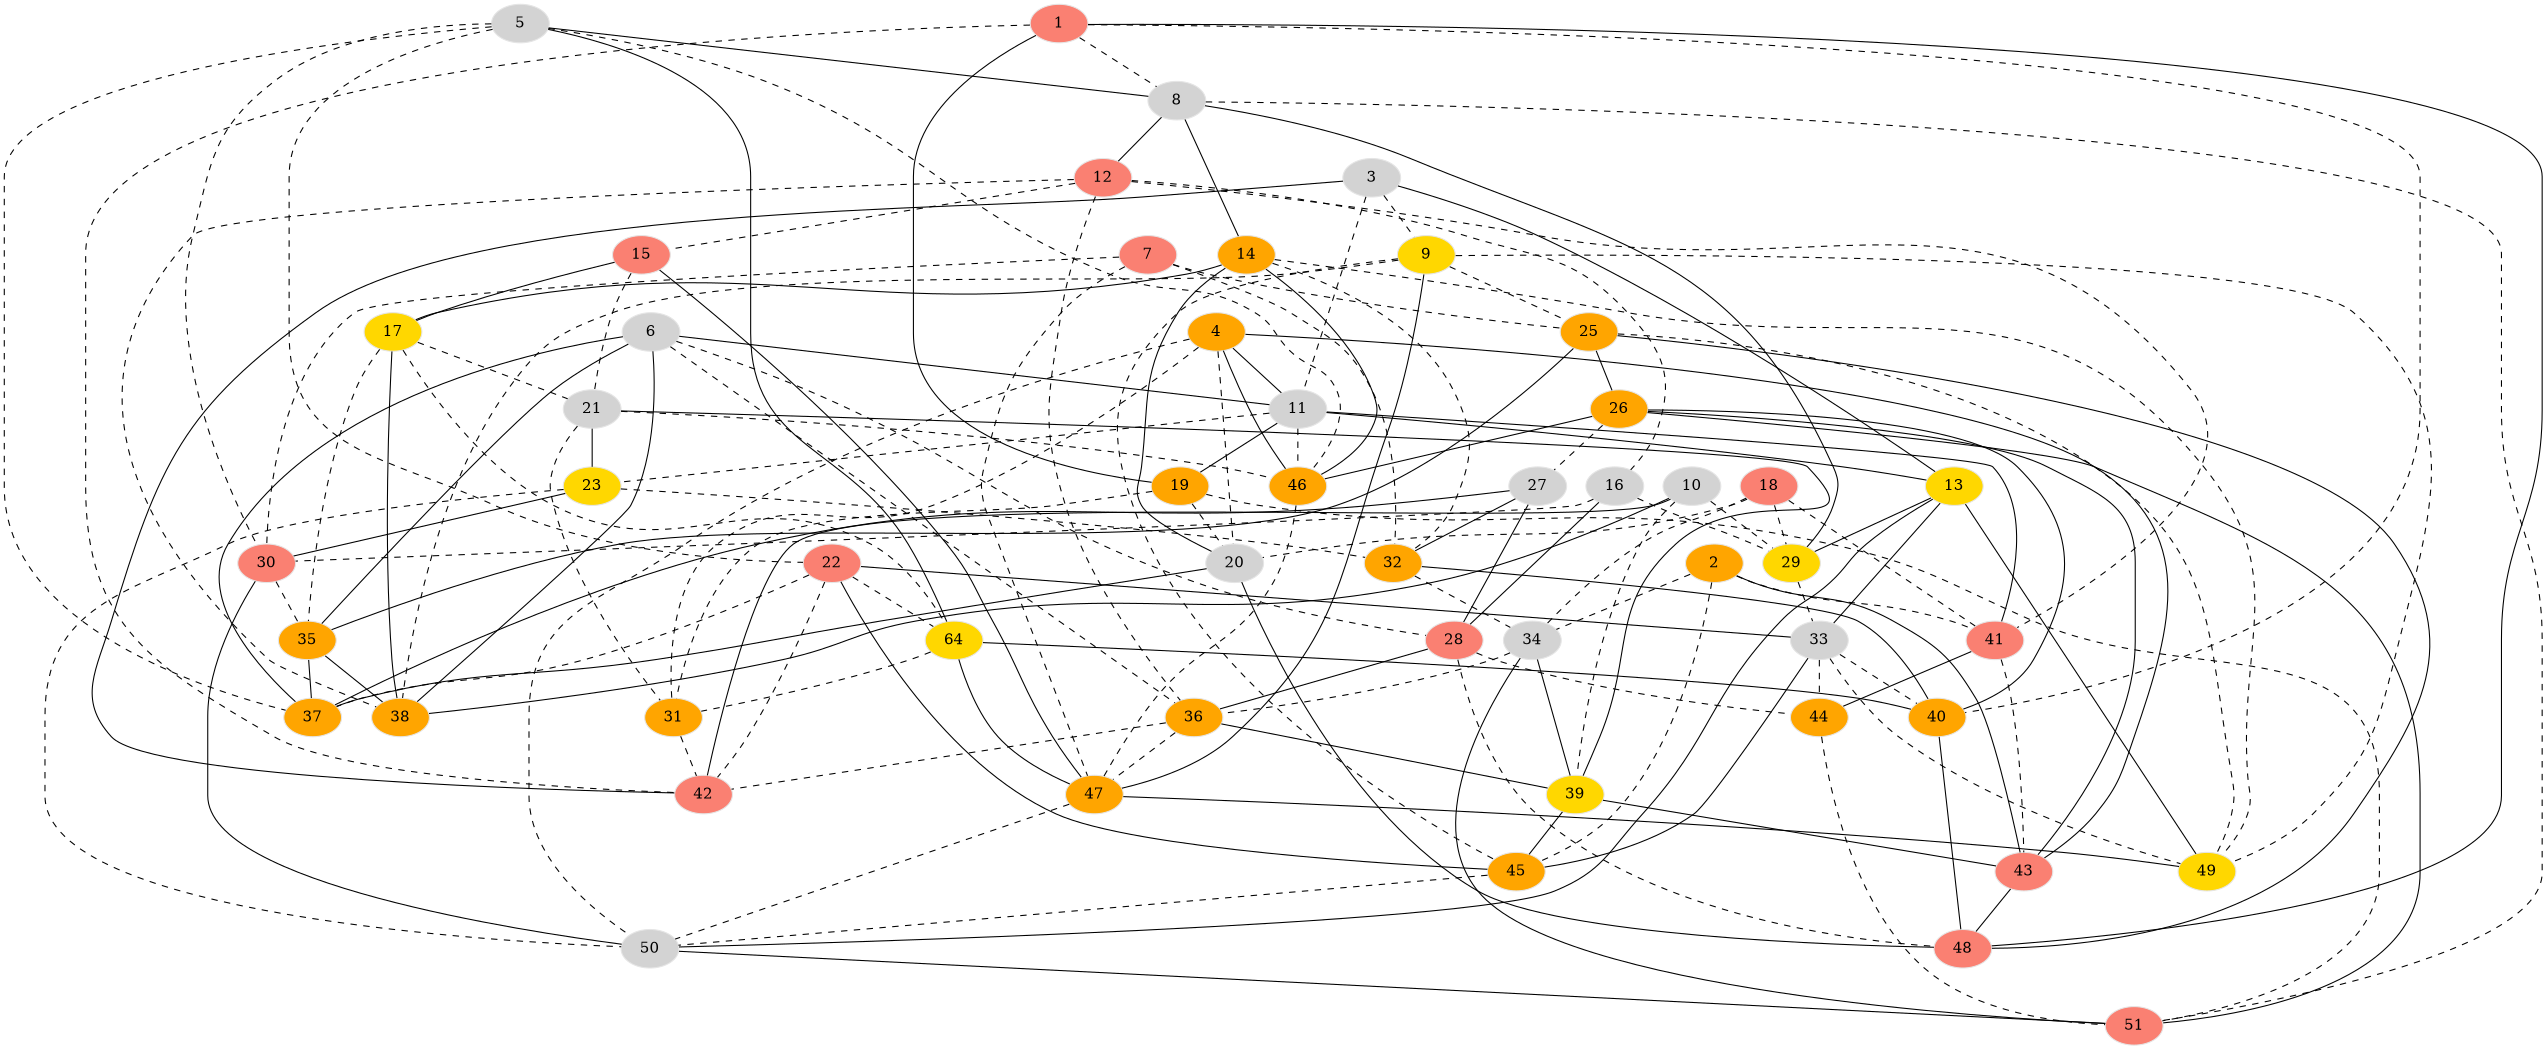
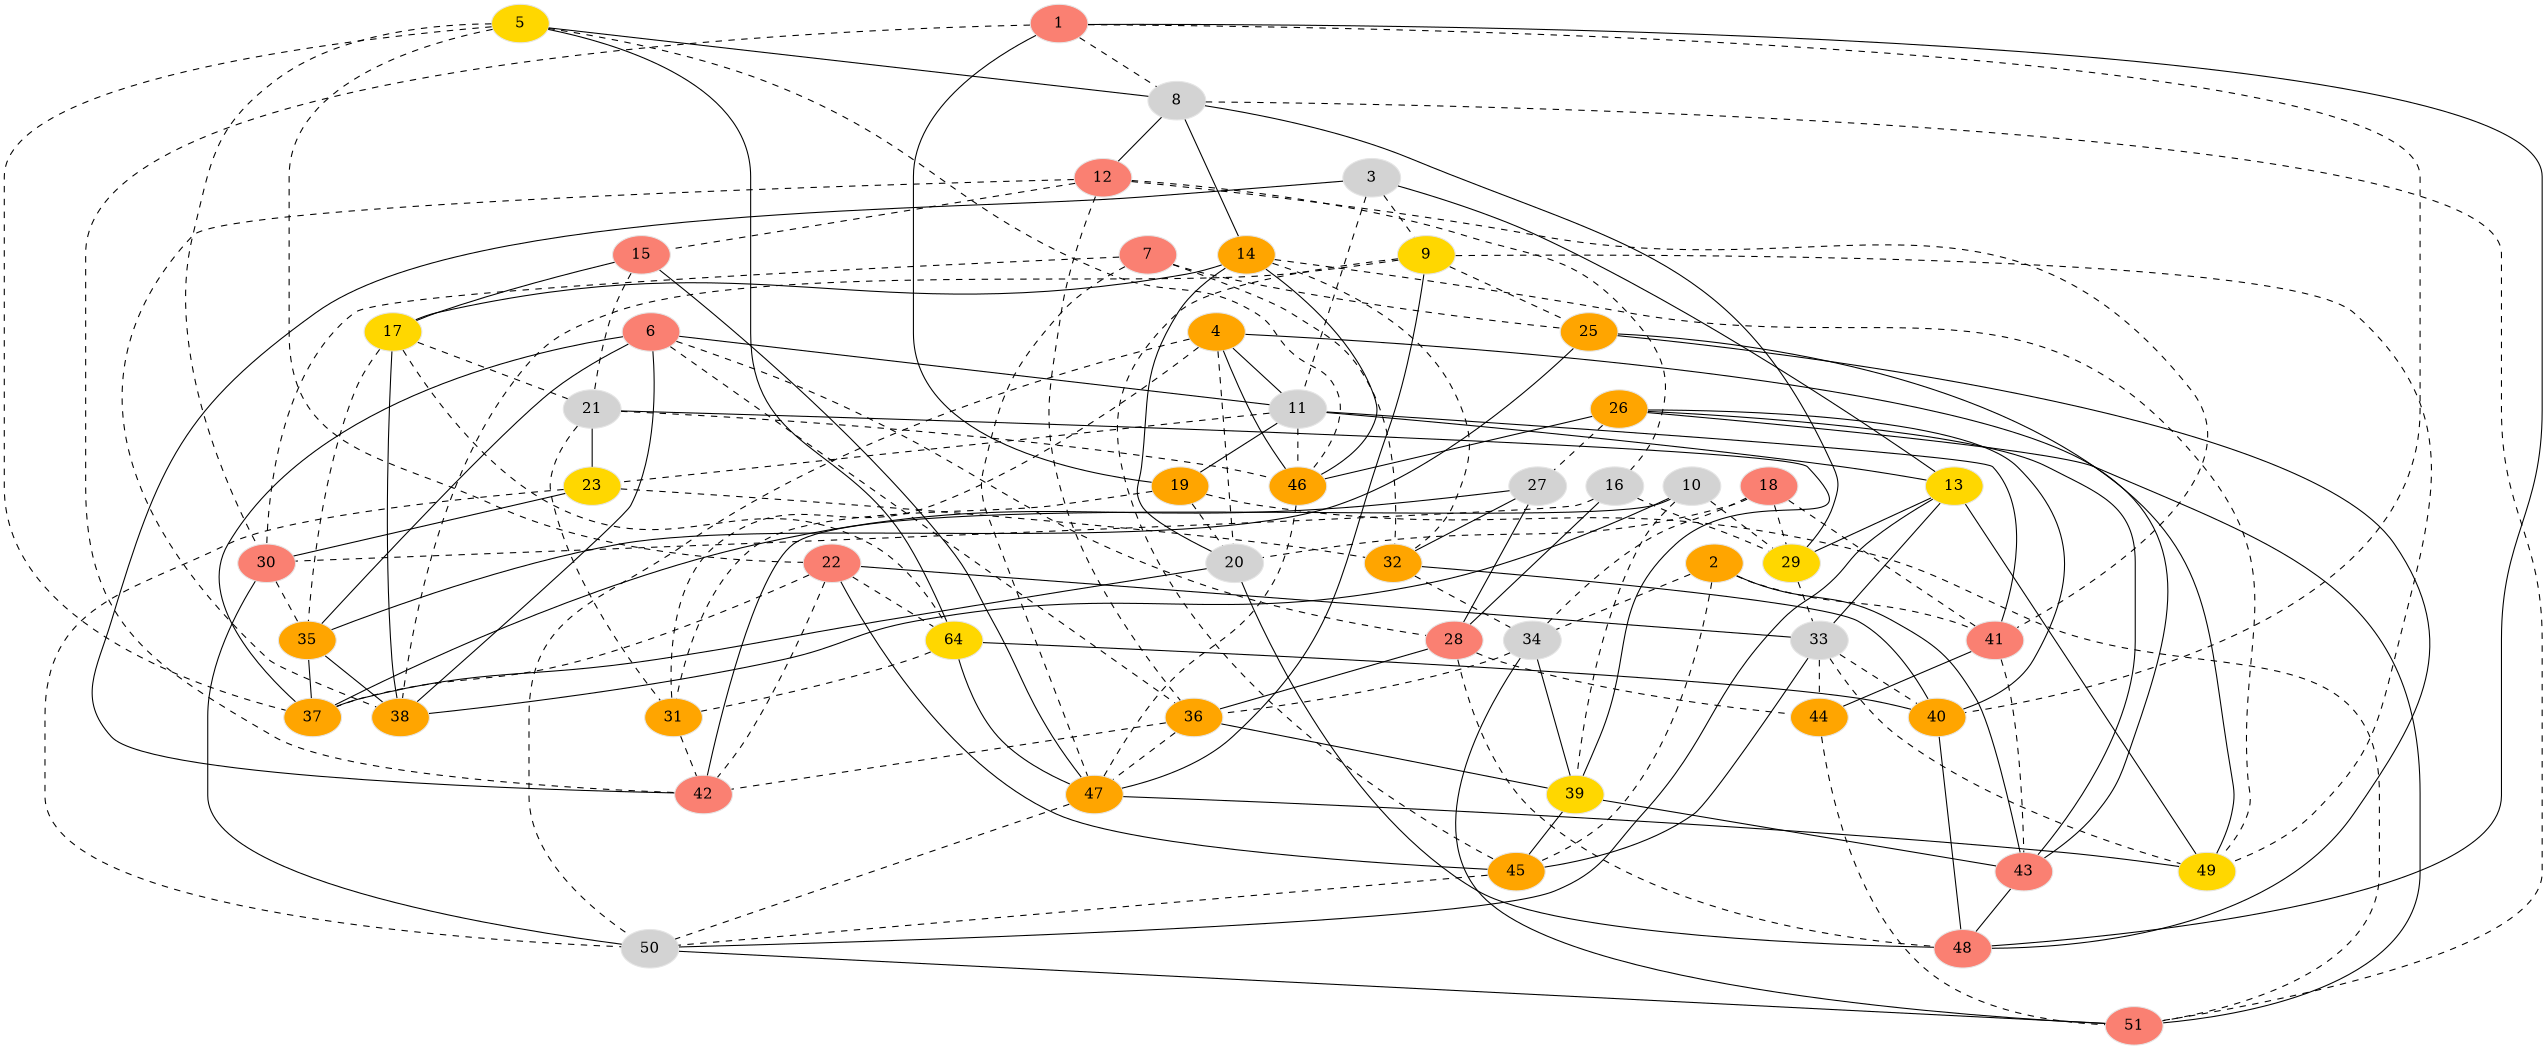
node "5": fillcolor lightgrey -> gold
node "6": fillcolor lightgrey -> salmon
edge "25" -- "26": removed
edge "25" -- "49": style dashed -> solid
